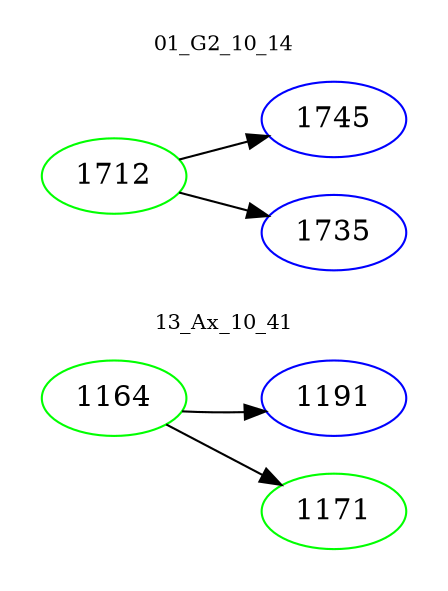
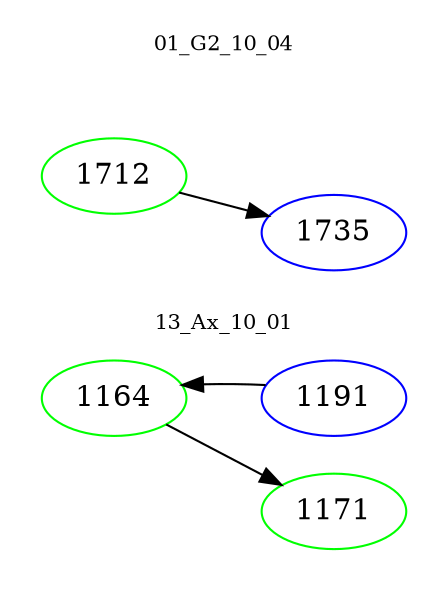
cluster "01_G2_10_14": label "01_G2_10_14" -> "01_G2_10_04"
node "1745": removed
cluster "13_Ax_10_41": label "13_Ax_10_41" -> "13_Ax_10_01"
edge "1164" -> "1191": reversed
